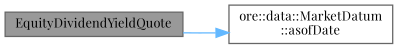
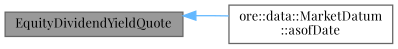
edge "EquityDividendYieldQuote" -> "ore::data::MarketDatum ::asofDate": reversed
